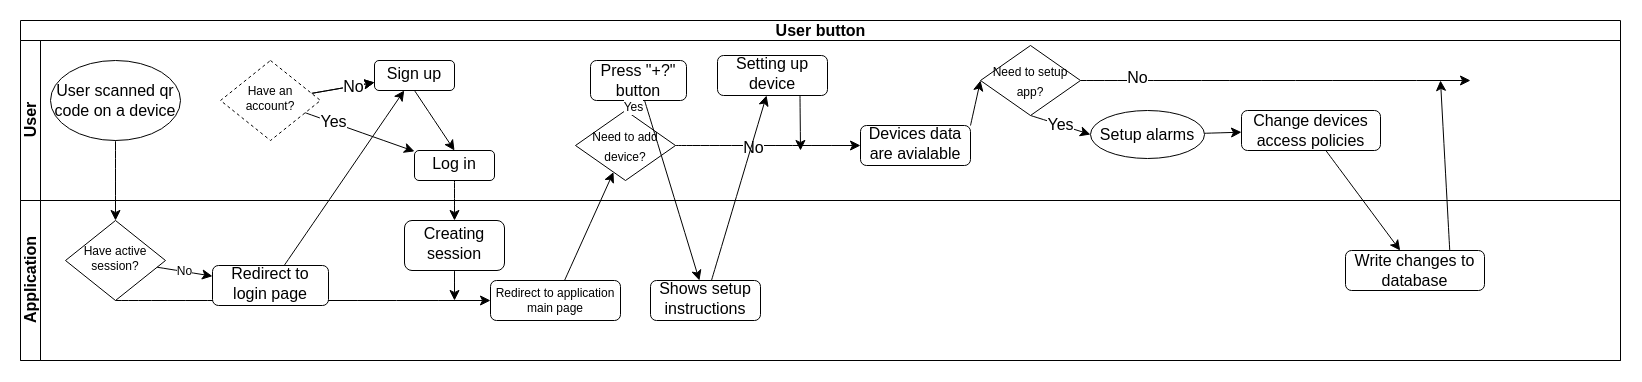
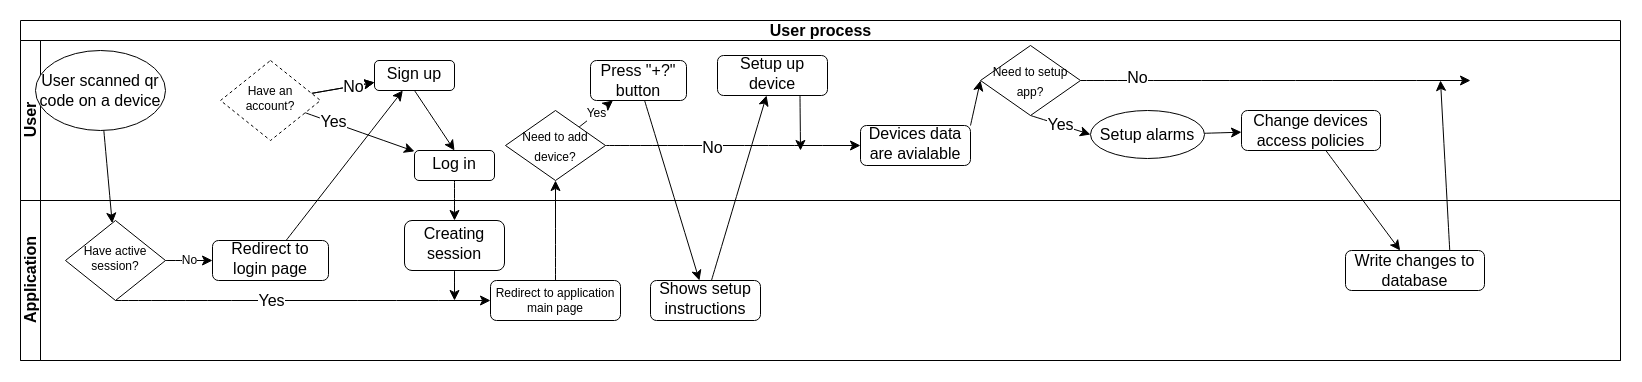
node "User button": label "User button" -> "User process"
node "Setting up device": label "Setting up device" -> "Setup up device"
node "User scanned qr code on a device": moved (116, 101) -> (101, 91)
node "Need to add device?": moved (626, 146) -> (556, 146)
node "Redirect to login page": moved (271, 286) -> (271, 261)
